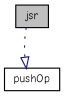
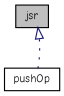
edge "jsr" -> "pushOp": reversed
